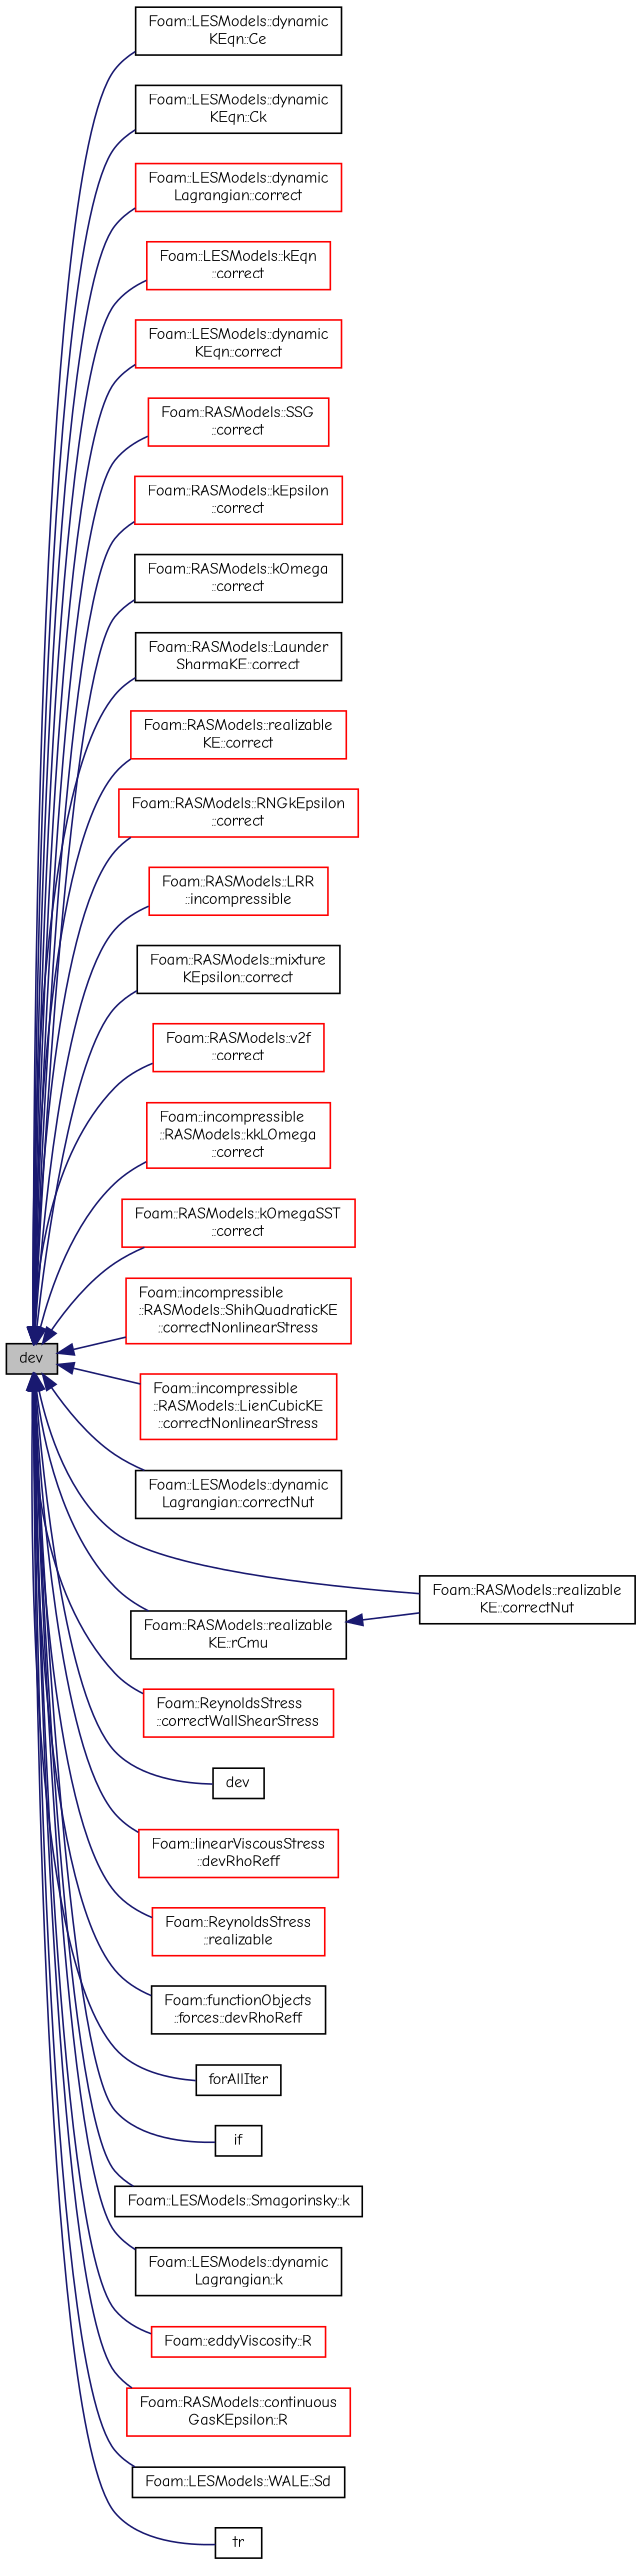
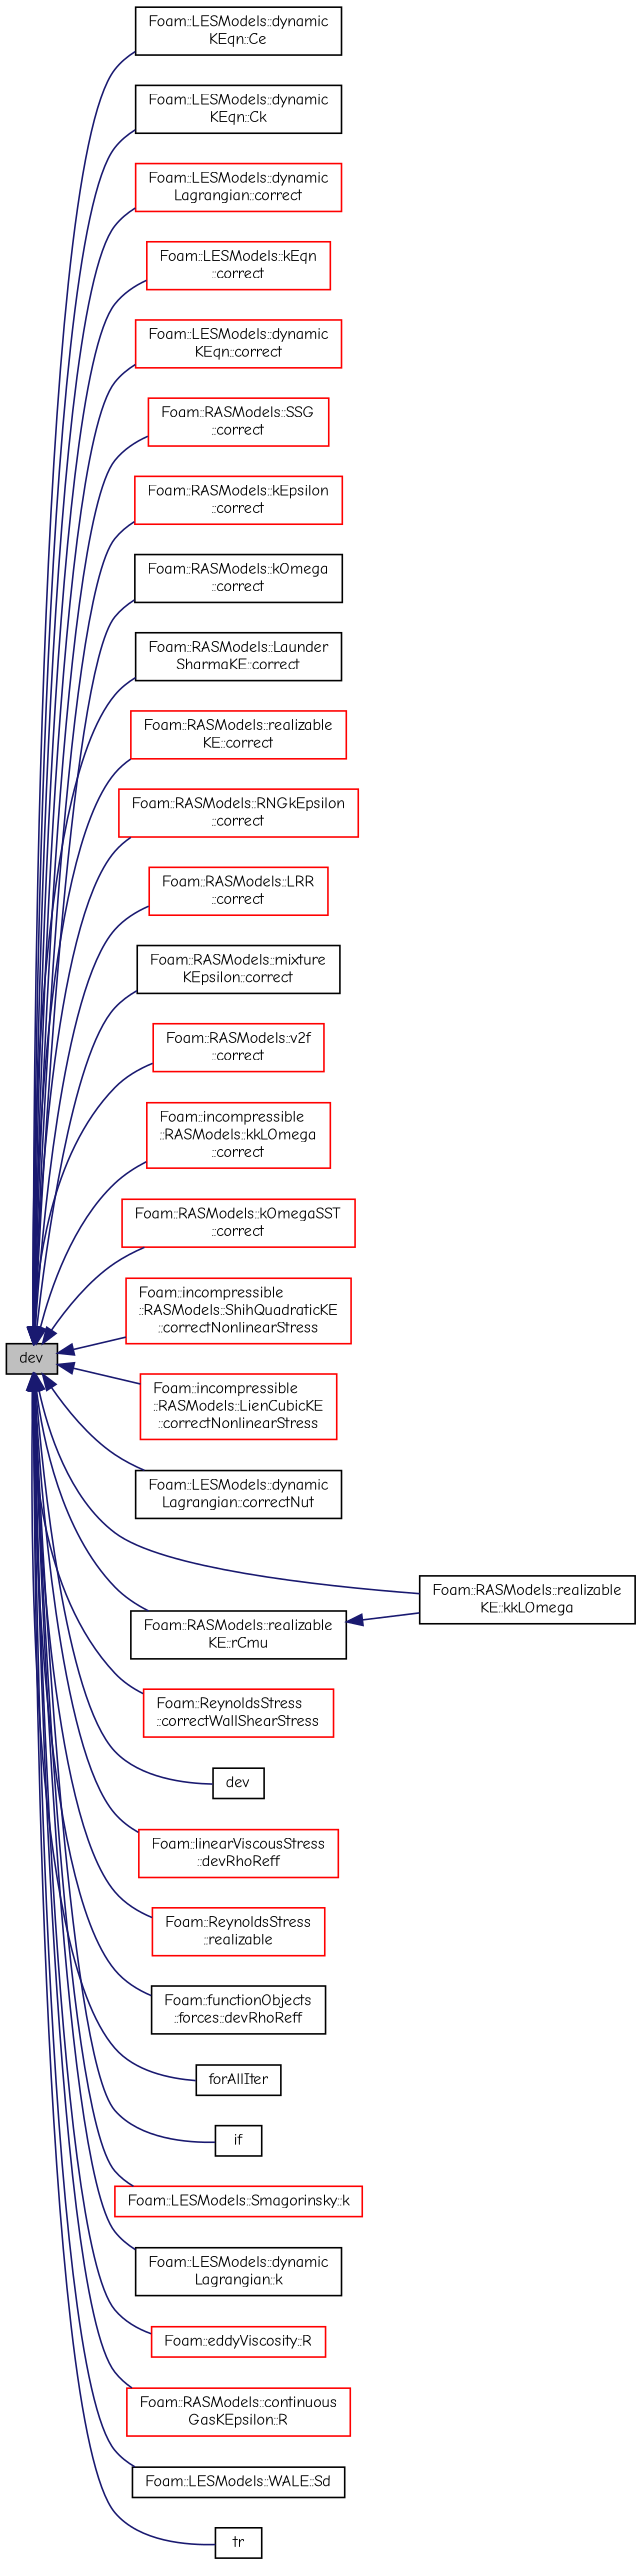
node "Foam::RASModels::LRR ::incompressible": label "Foam::RASModels::LRR ::incompressible" -> "Foam::RASModels::LRR ::correct"
node "Foam::RASModels::realizable KE::correctNut": label "Foam::RASModels::realizable KE::correctNut" -> "Foam::RASModels::realizable KE::kkLOmega"
node "Foam::LESModels::Smagorinsky::k": color black -> red
